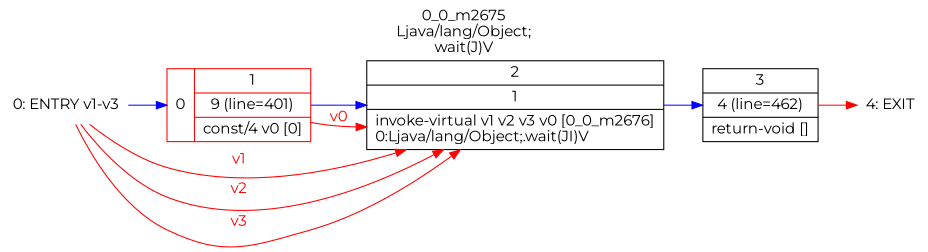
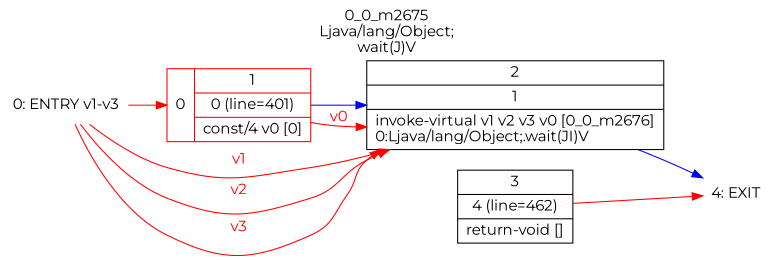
edge "0: ENTRY v1-v3" -> "0": color blue -> red
node "0": text "9 (line=401)" -> "0 (line=401)"
edge "2" -> "3": now "2" -> "4: EXIT"
